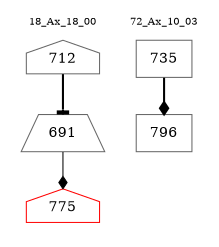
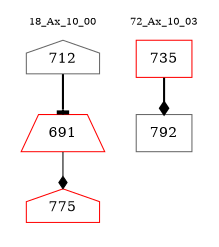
cluster "18_Ax_18_00": label "18_Ax_18_00" -> "18_Ax_10_00"
node "735": color gray40 -> red
node "691": color gray40 -> red
node "796": label "796" -> "792"
